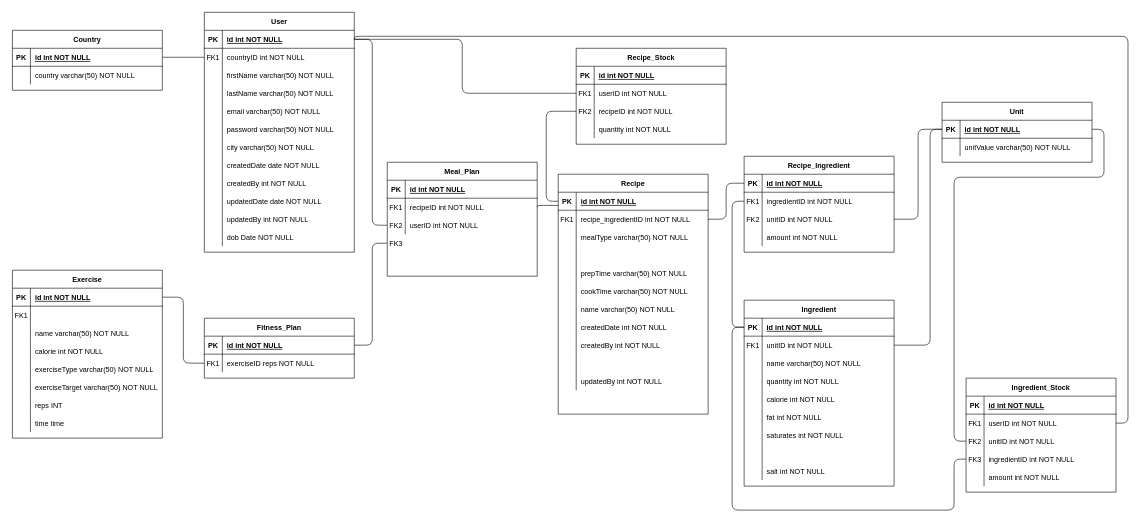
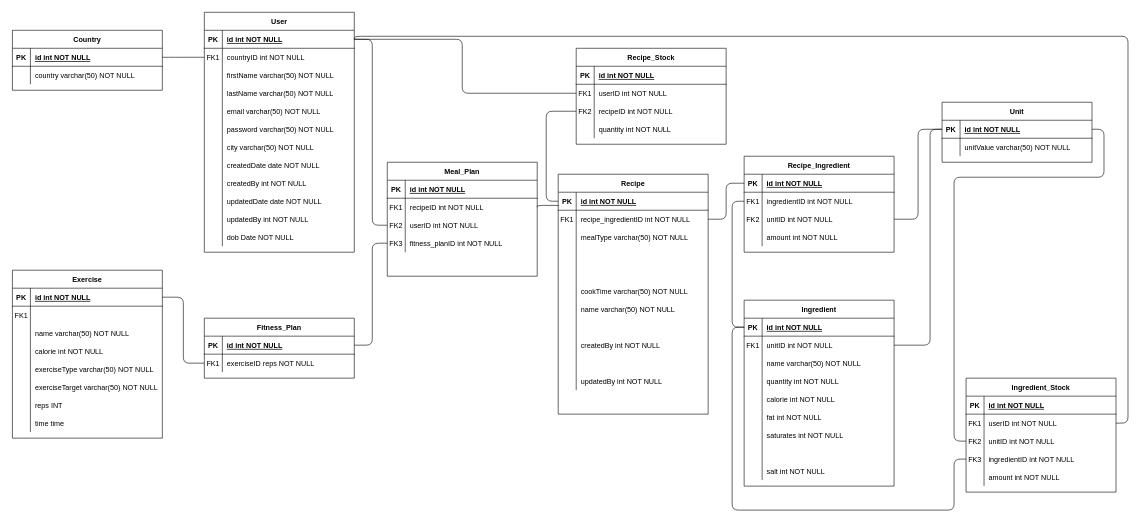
node "fitness_planID int NOT NULL": added
node "prepTime varchar(50) NOT NULL": removed
node "createdDate int NOT NULL": removed
